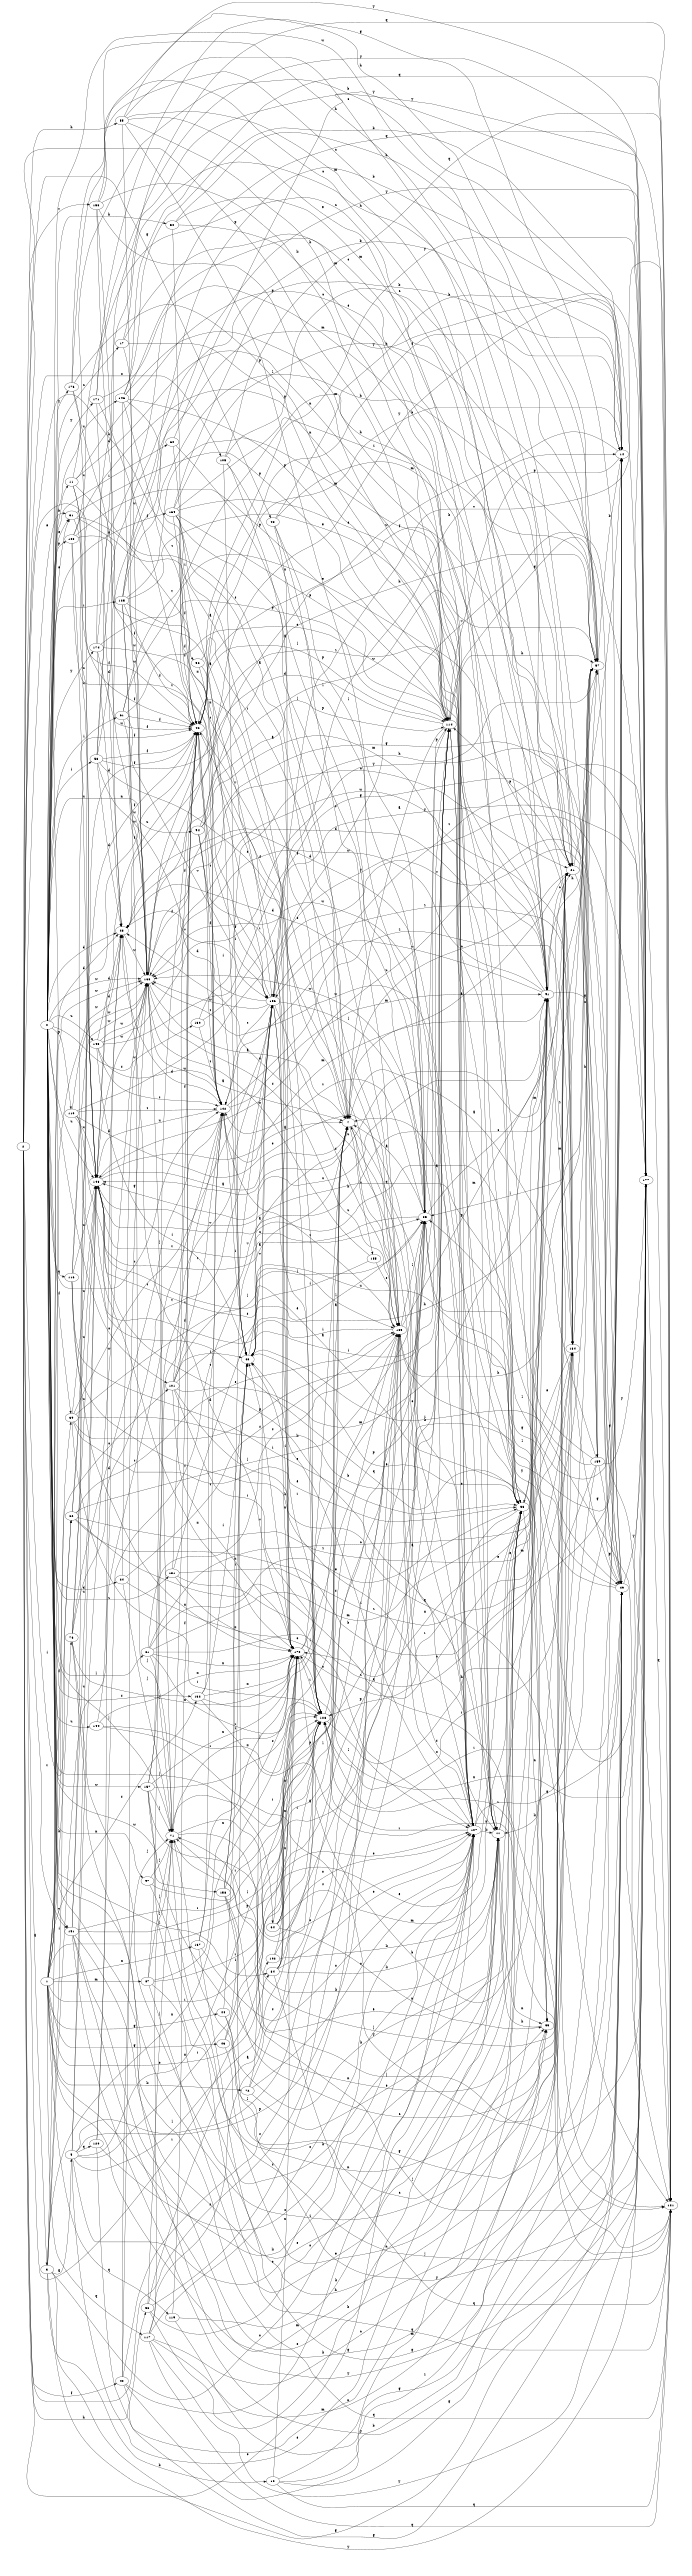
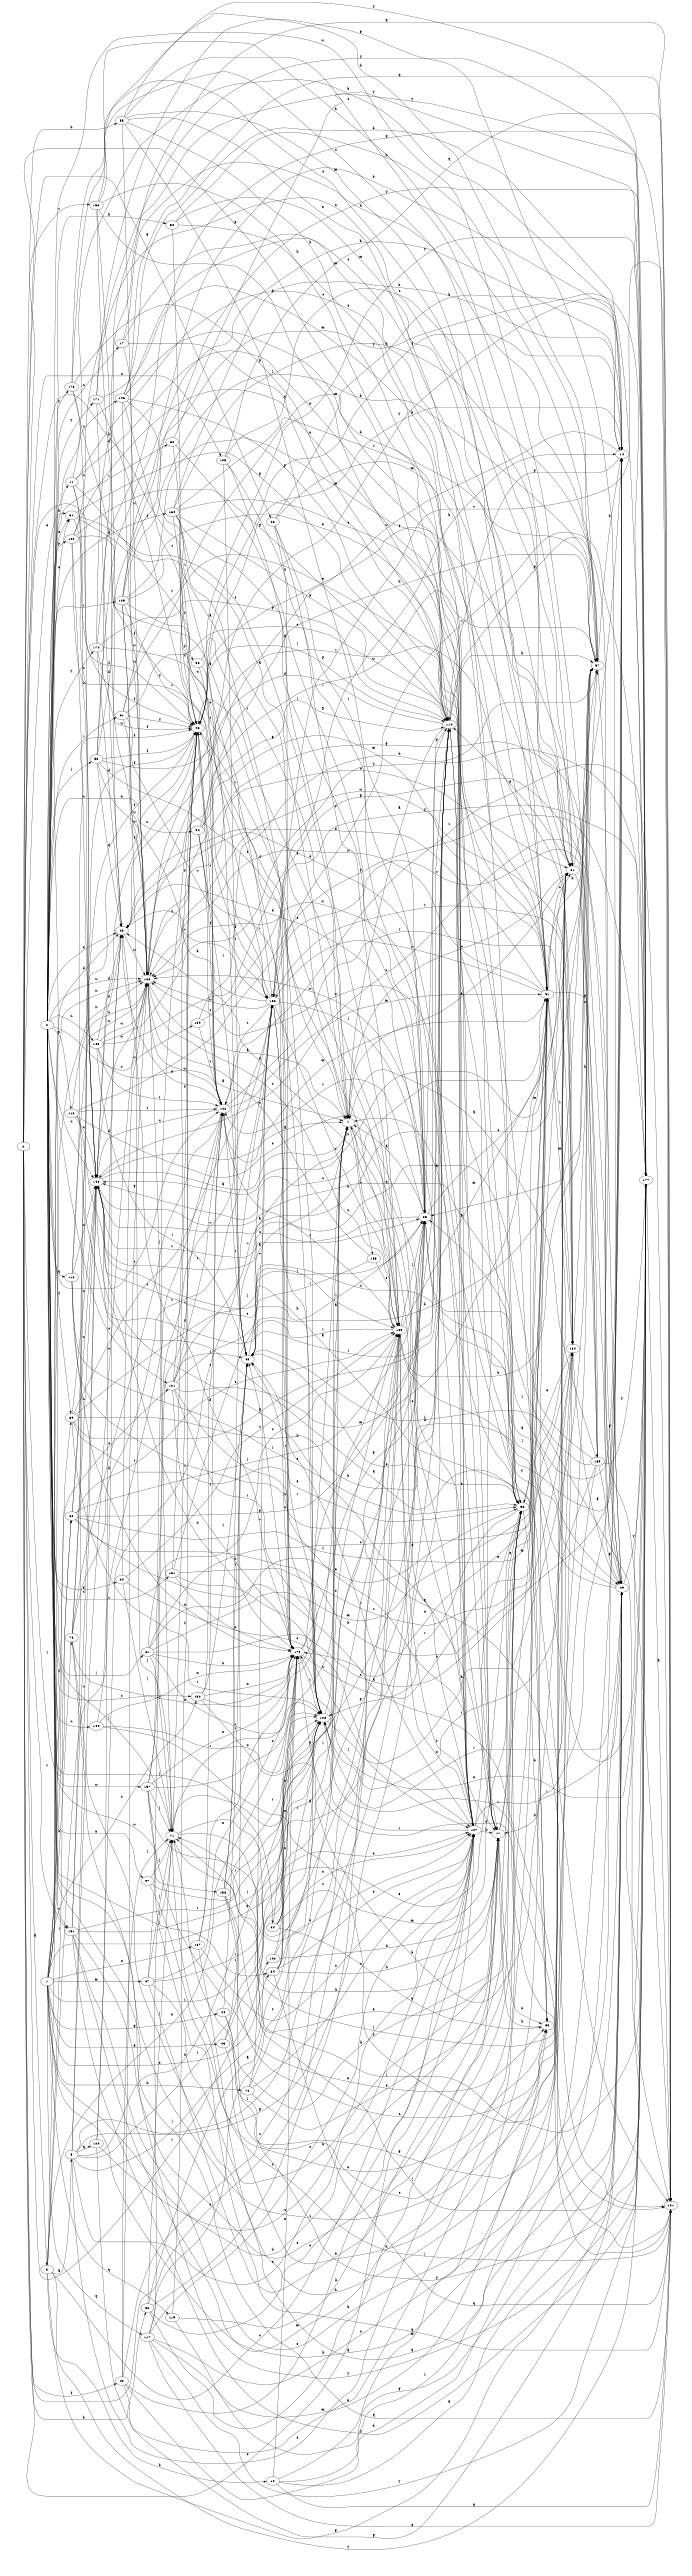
edge "110" -> "36": label "e" -> "h"
edge "62" -> "114": added, label "p"
edge "107" -> "49": label "g" -> "r"
